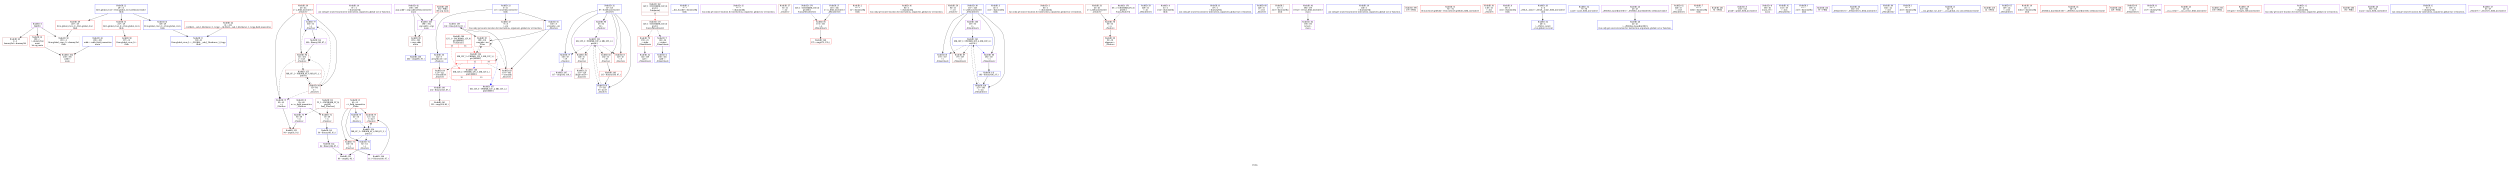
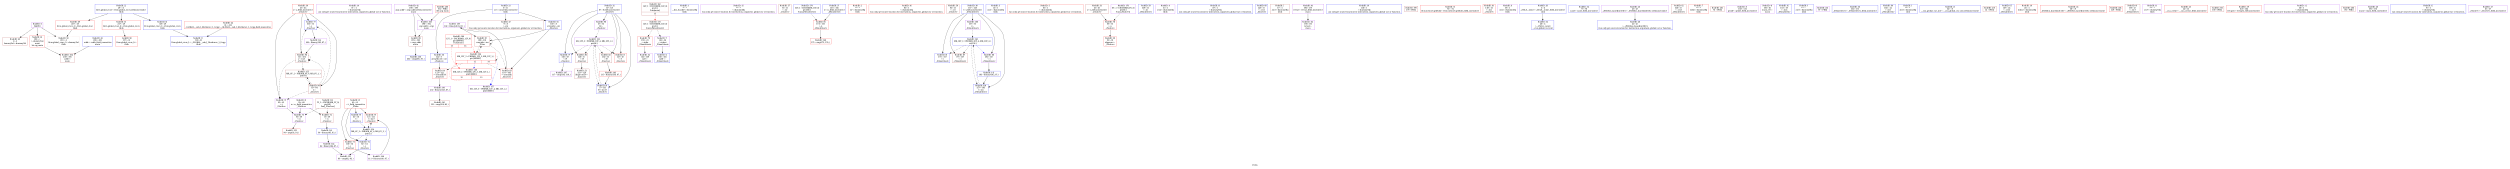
edge "NodeID: 76" -> "NodeID: 152": now "NodeID: 76" -> "NodeID: 73"
